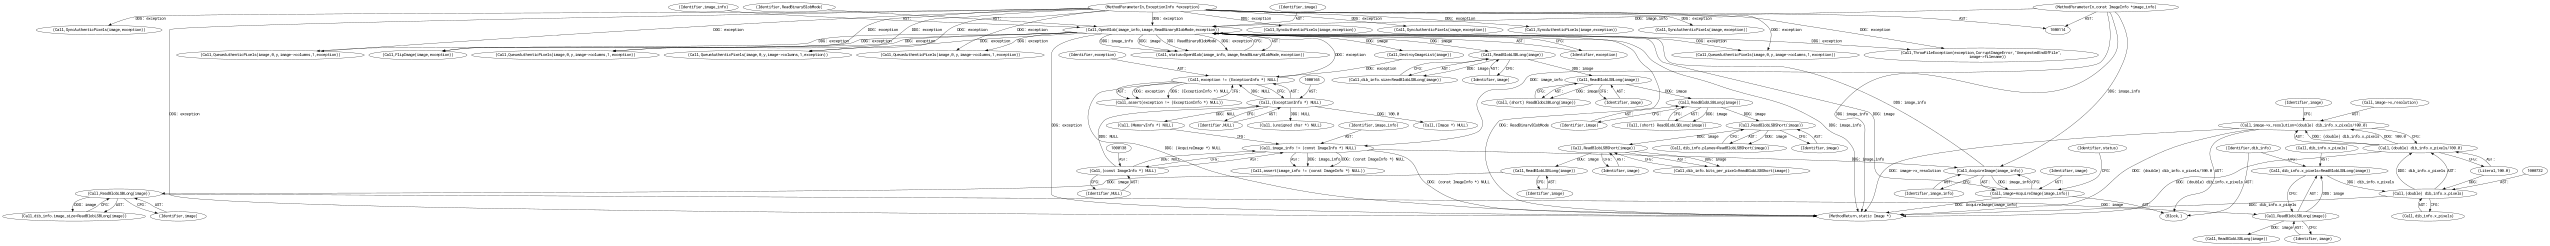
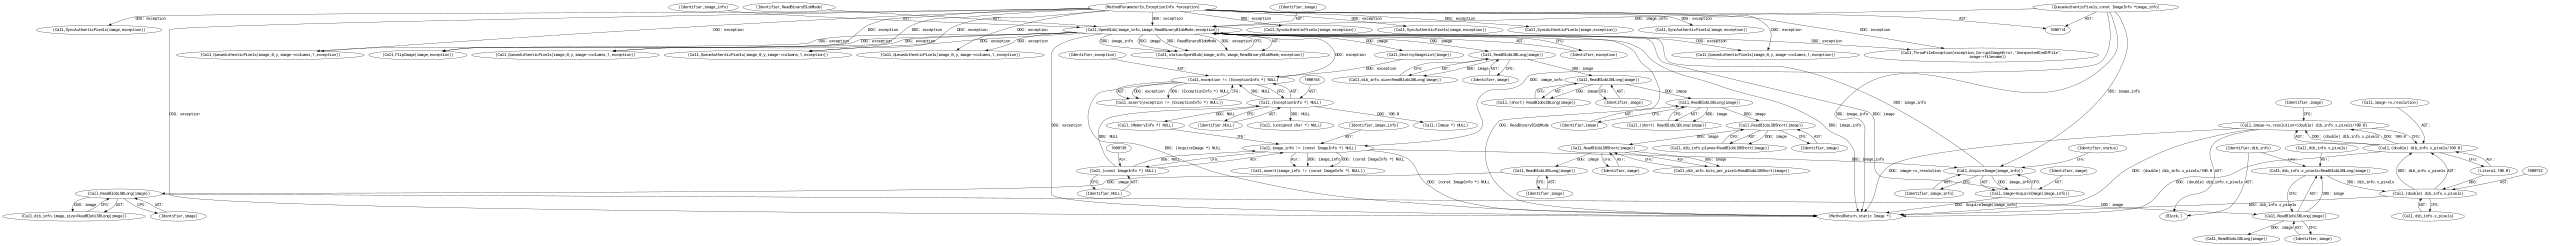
node "(MethodParameterIn,const ImageInfo *image_info)": label "(MethodParameterIn,const ImageInfo *image_info)" -> "(QueueAuthenticPixels,const ImageInfo *image_info)"
edge "(Call,image->x_resolution)" -> "(Call,image->x_resolution=(double) dib_info.x_pixels/100.0)": now "(Call,image->x_resolution)" -> "(Call,(double) dib_info.x_pixels/100.0)"
edge "(Identifier,status)" -> "(Call,image=AcquireImage(image_info))": now "(Identifier,status)" -> "(Call,AcquireImage(image_info))"
edge "(Call,image=AcquireImage(image_info))" -> "(Block,)": removed, label "AST:"
